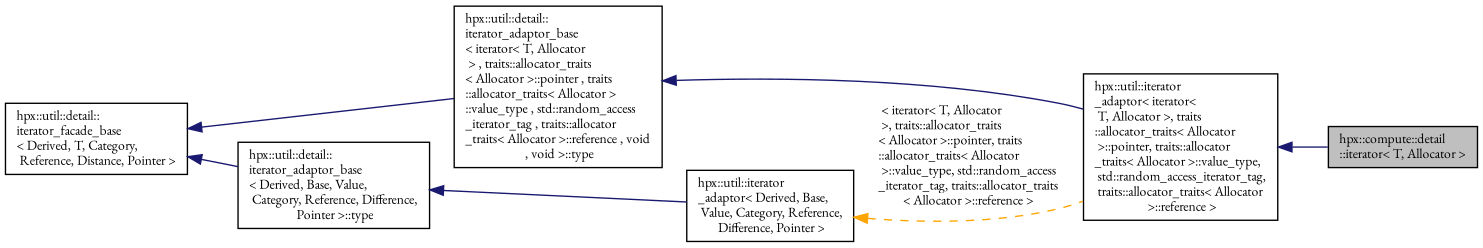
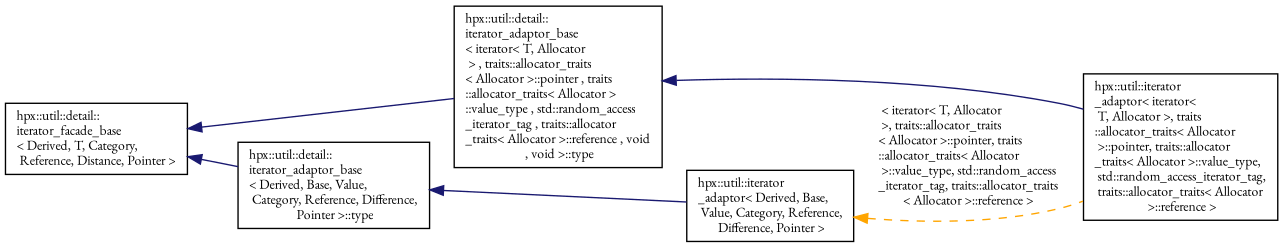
node "hpx::compute::detail ::iterator< T, Allocator >": removed
